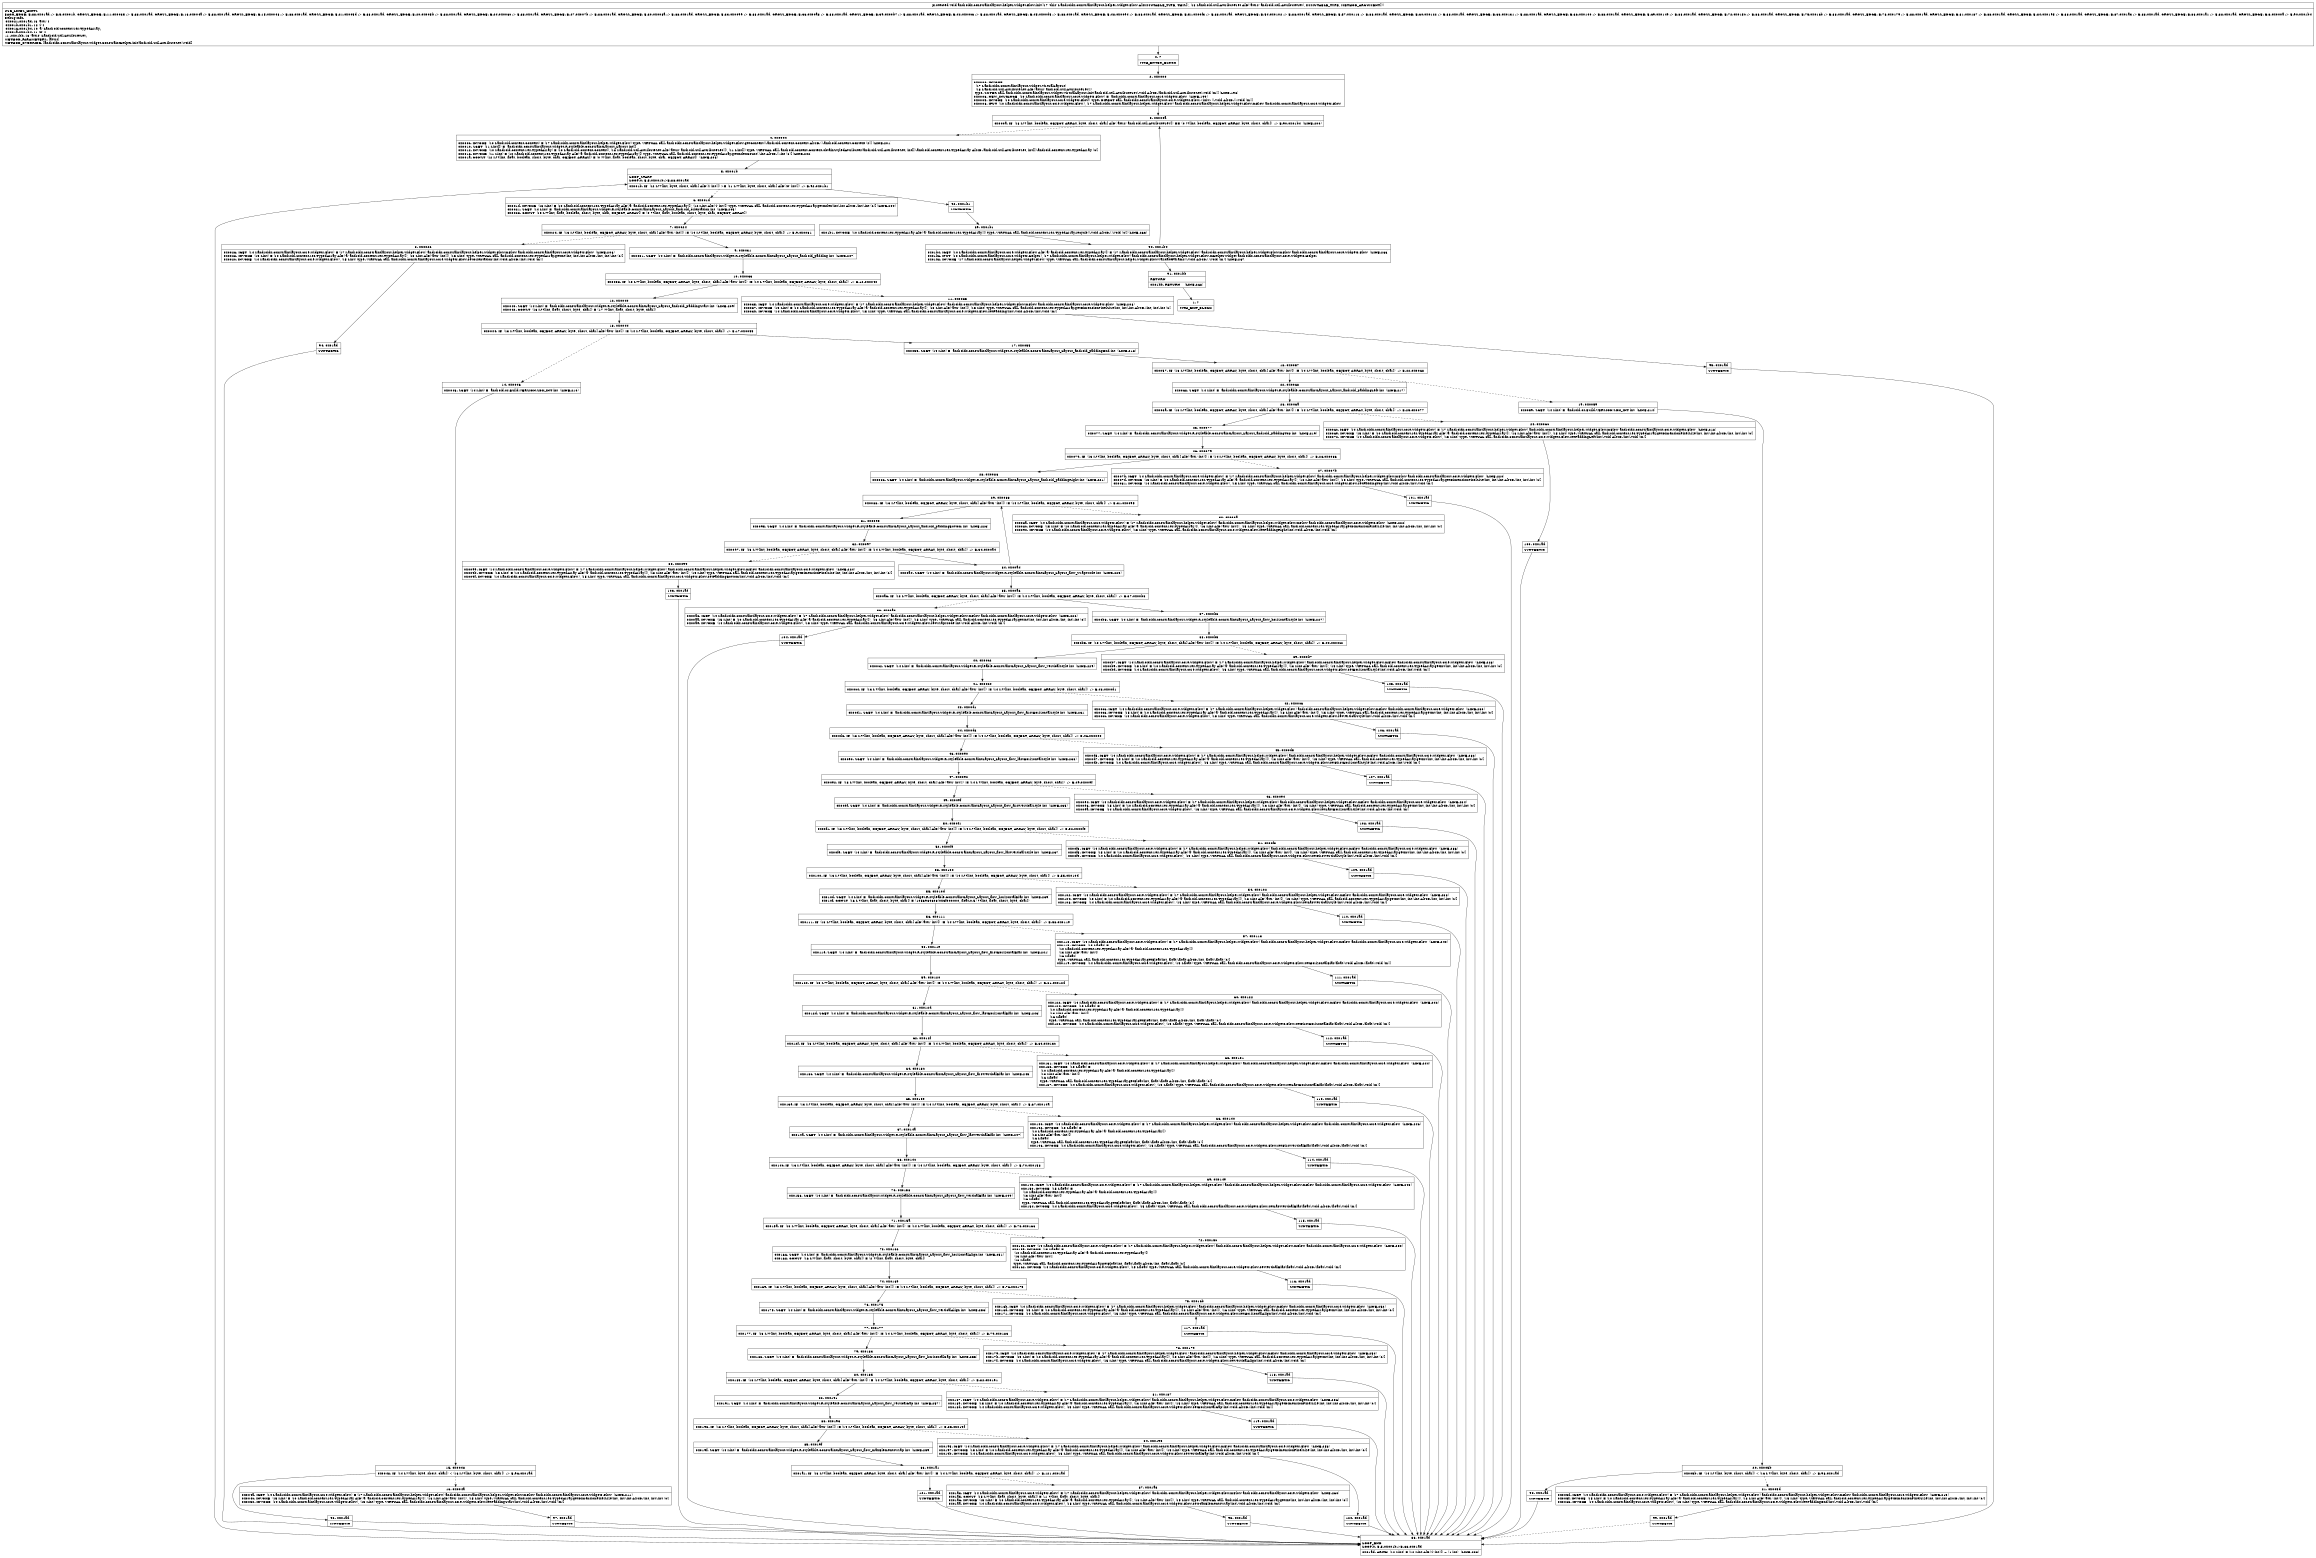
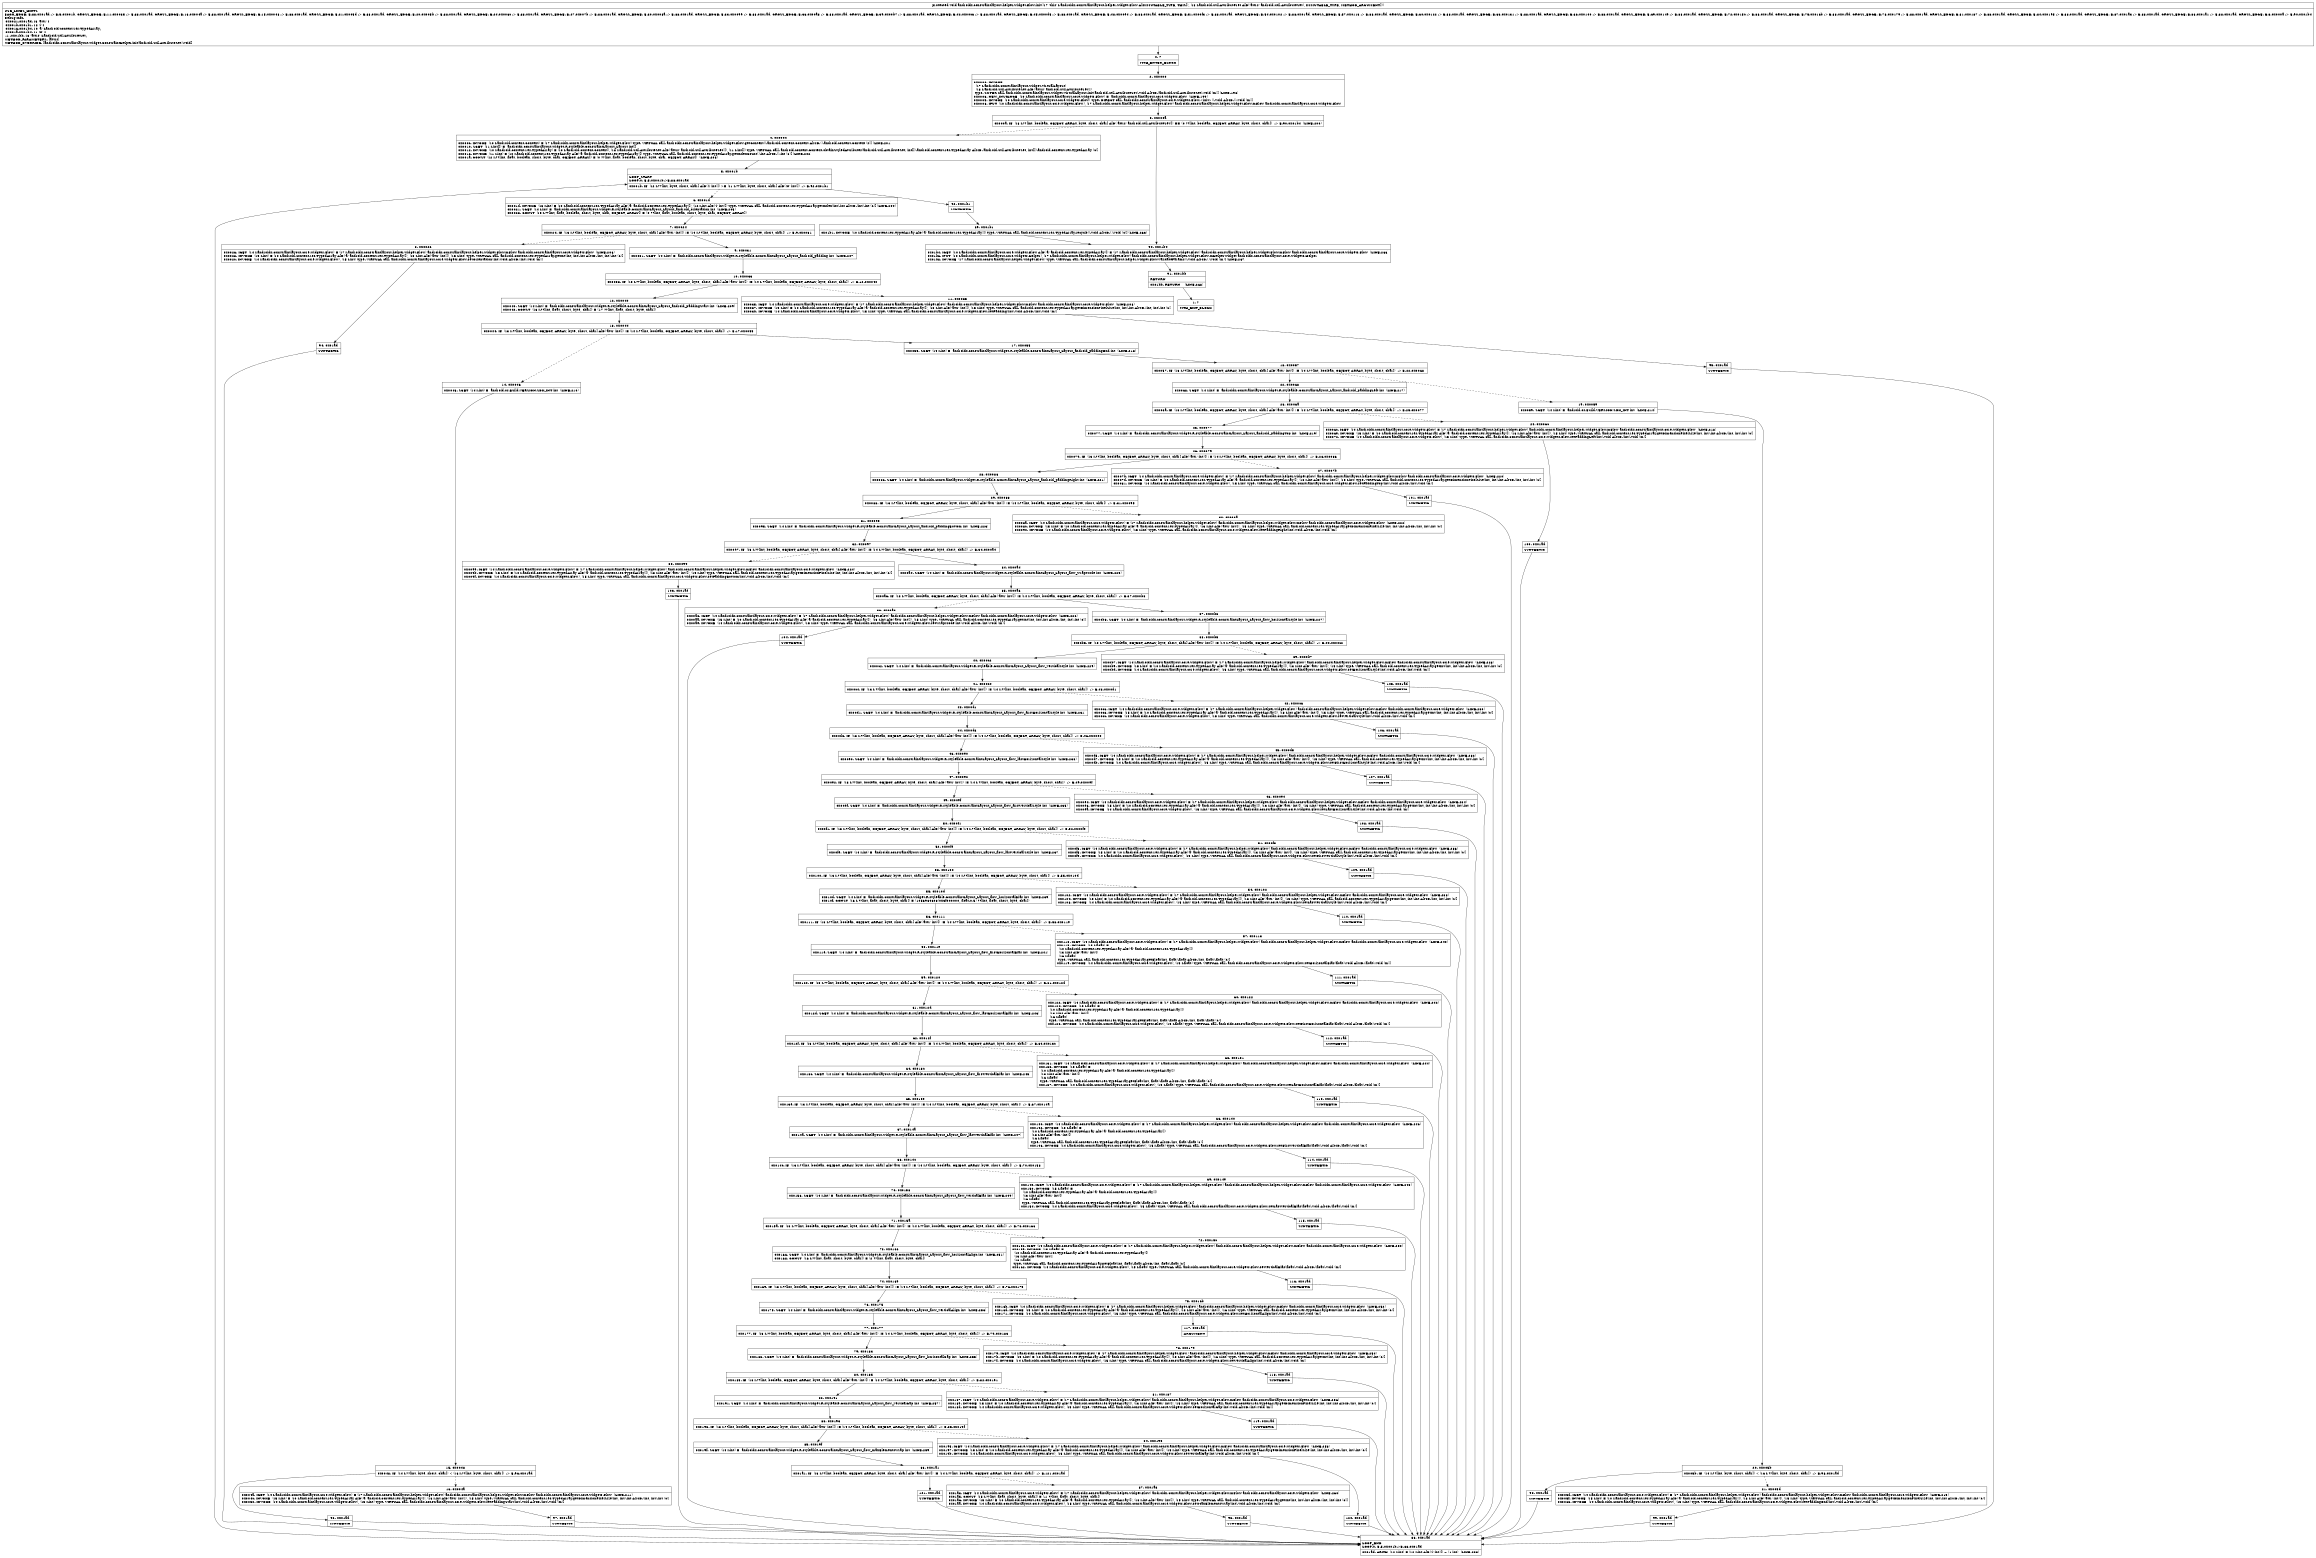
edge "90: 0x01b4" -> "3: 0x000a": reversed
edge "34: 0x00a4" -> "29: 0x0088": now "28: 0x0086" -> "29: 0x0088"
edge "117: 0x01ad" -> "75: 0x016b": reversed
node "117: 0x01ad": text "SYNTHETIC" -> "ARGUMENT"
edge "99: 0x01ad" -> "88: 0x01ad": style dashed -> solid
